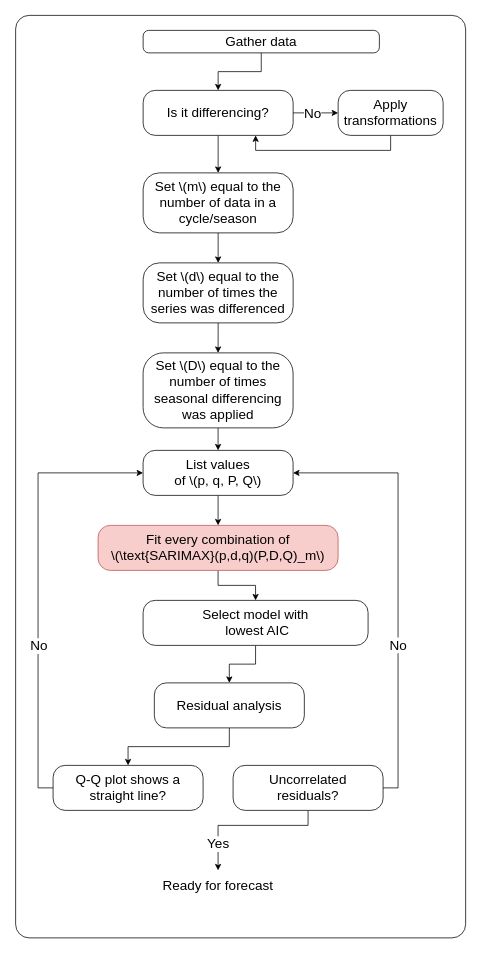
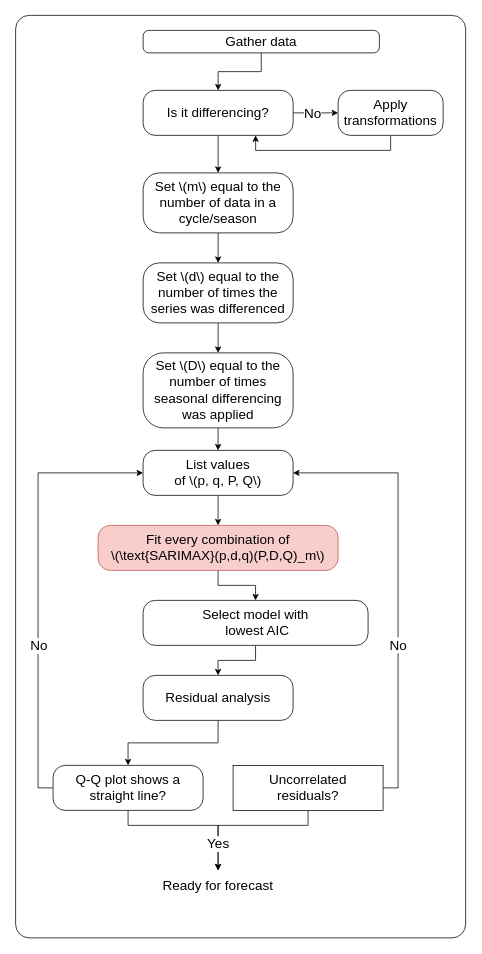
node "Residual analysis": moved (229, 705) -> (218, 698)
node "Uncorrelated residuals?": shape rounded rectangle -> rectangle
edge "Q-Q plot shows a straight line?" -> "Ready for forecast": added
